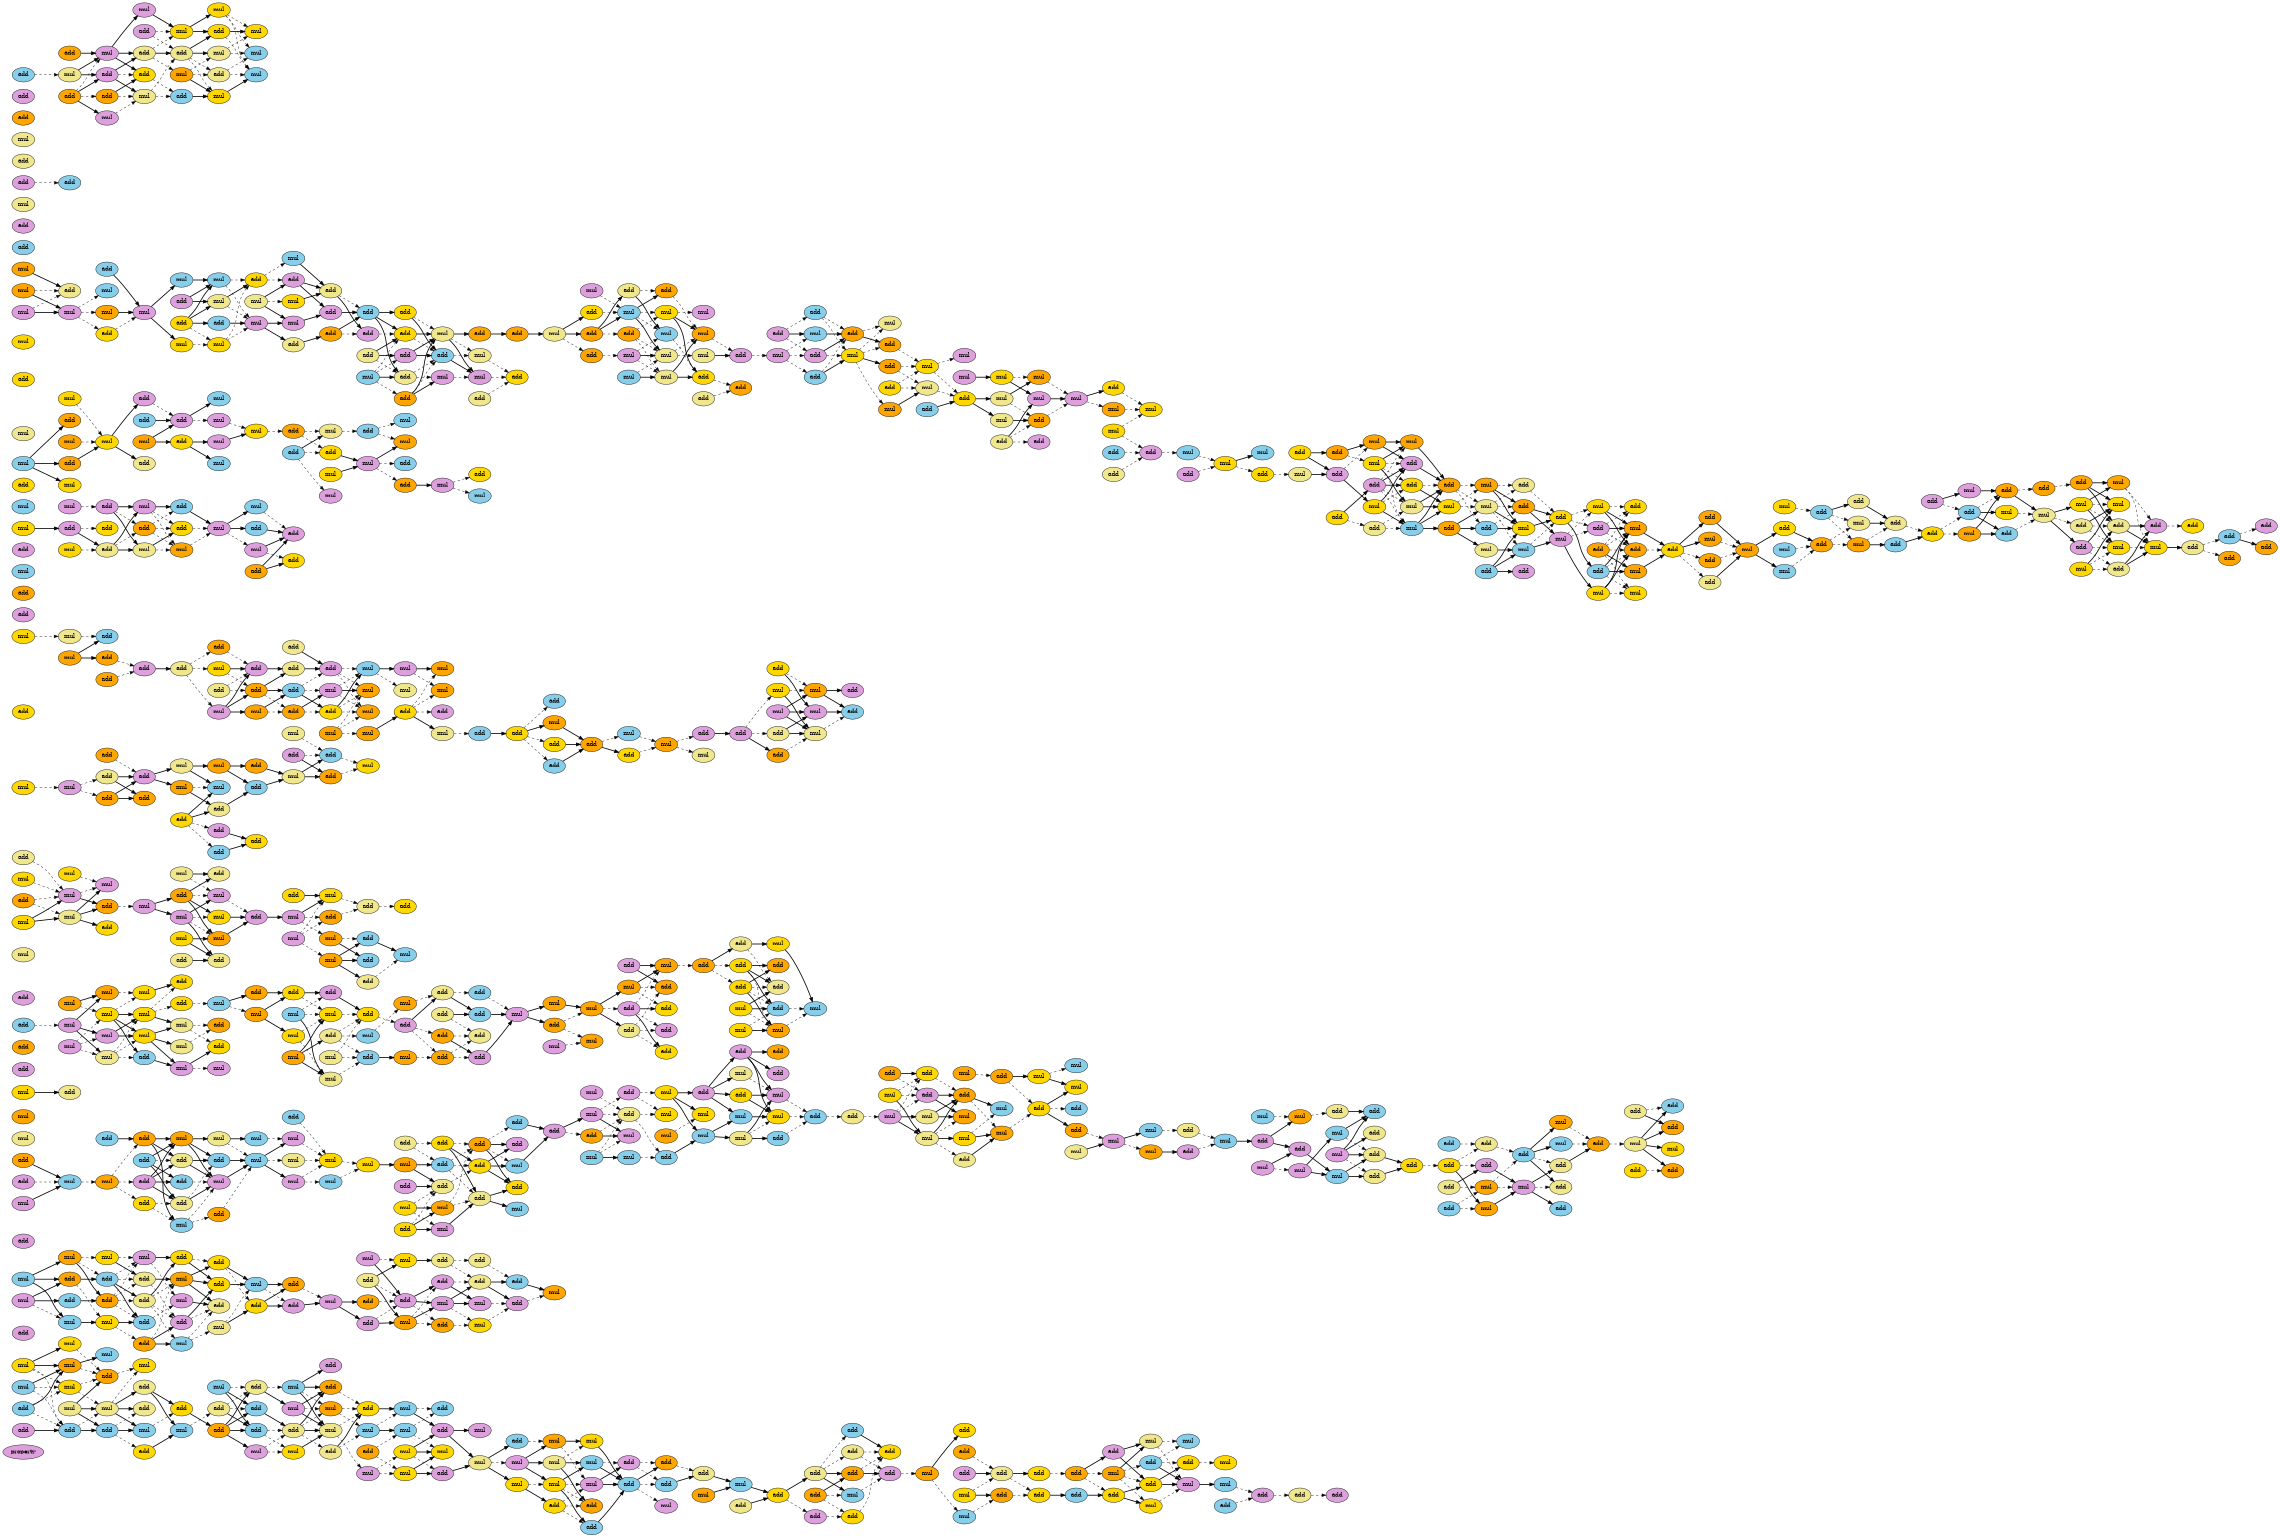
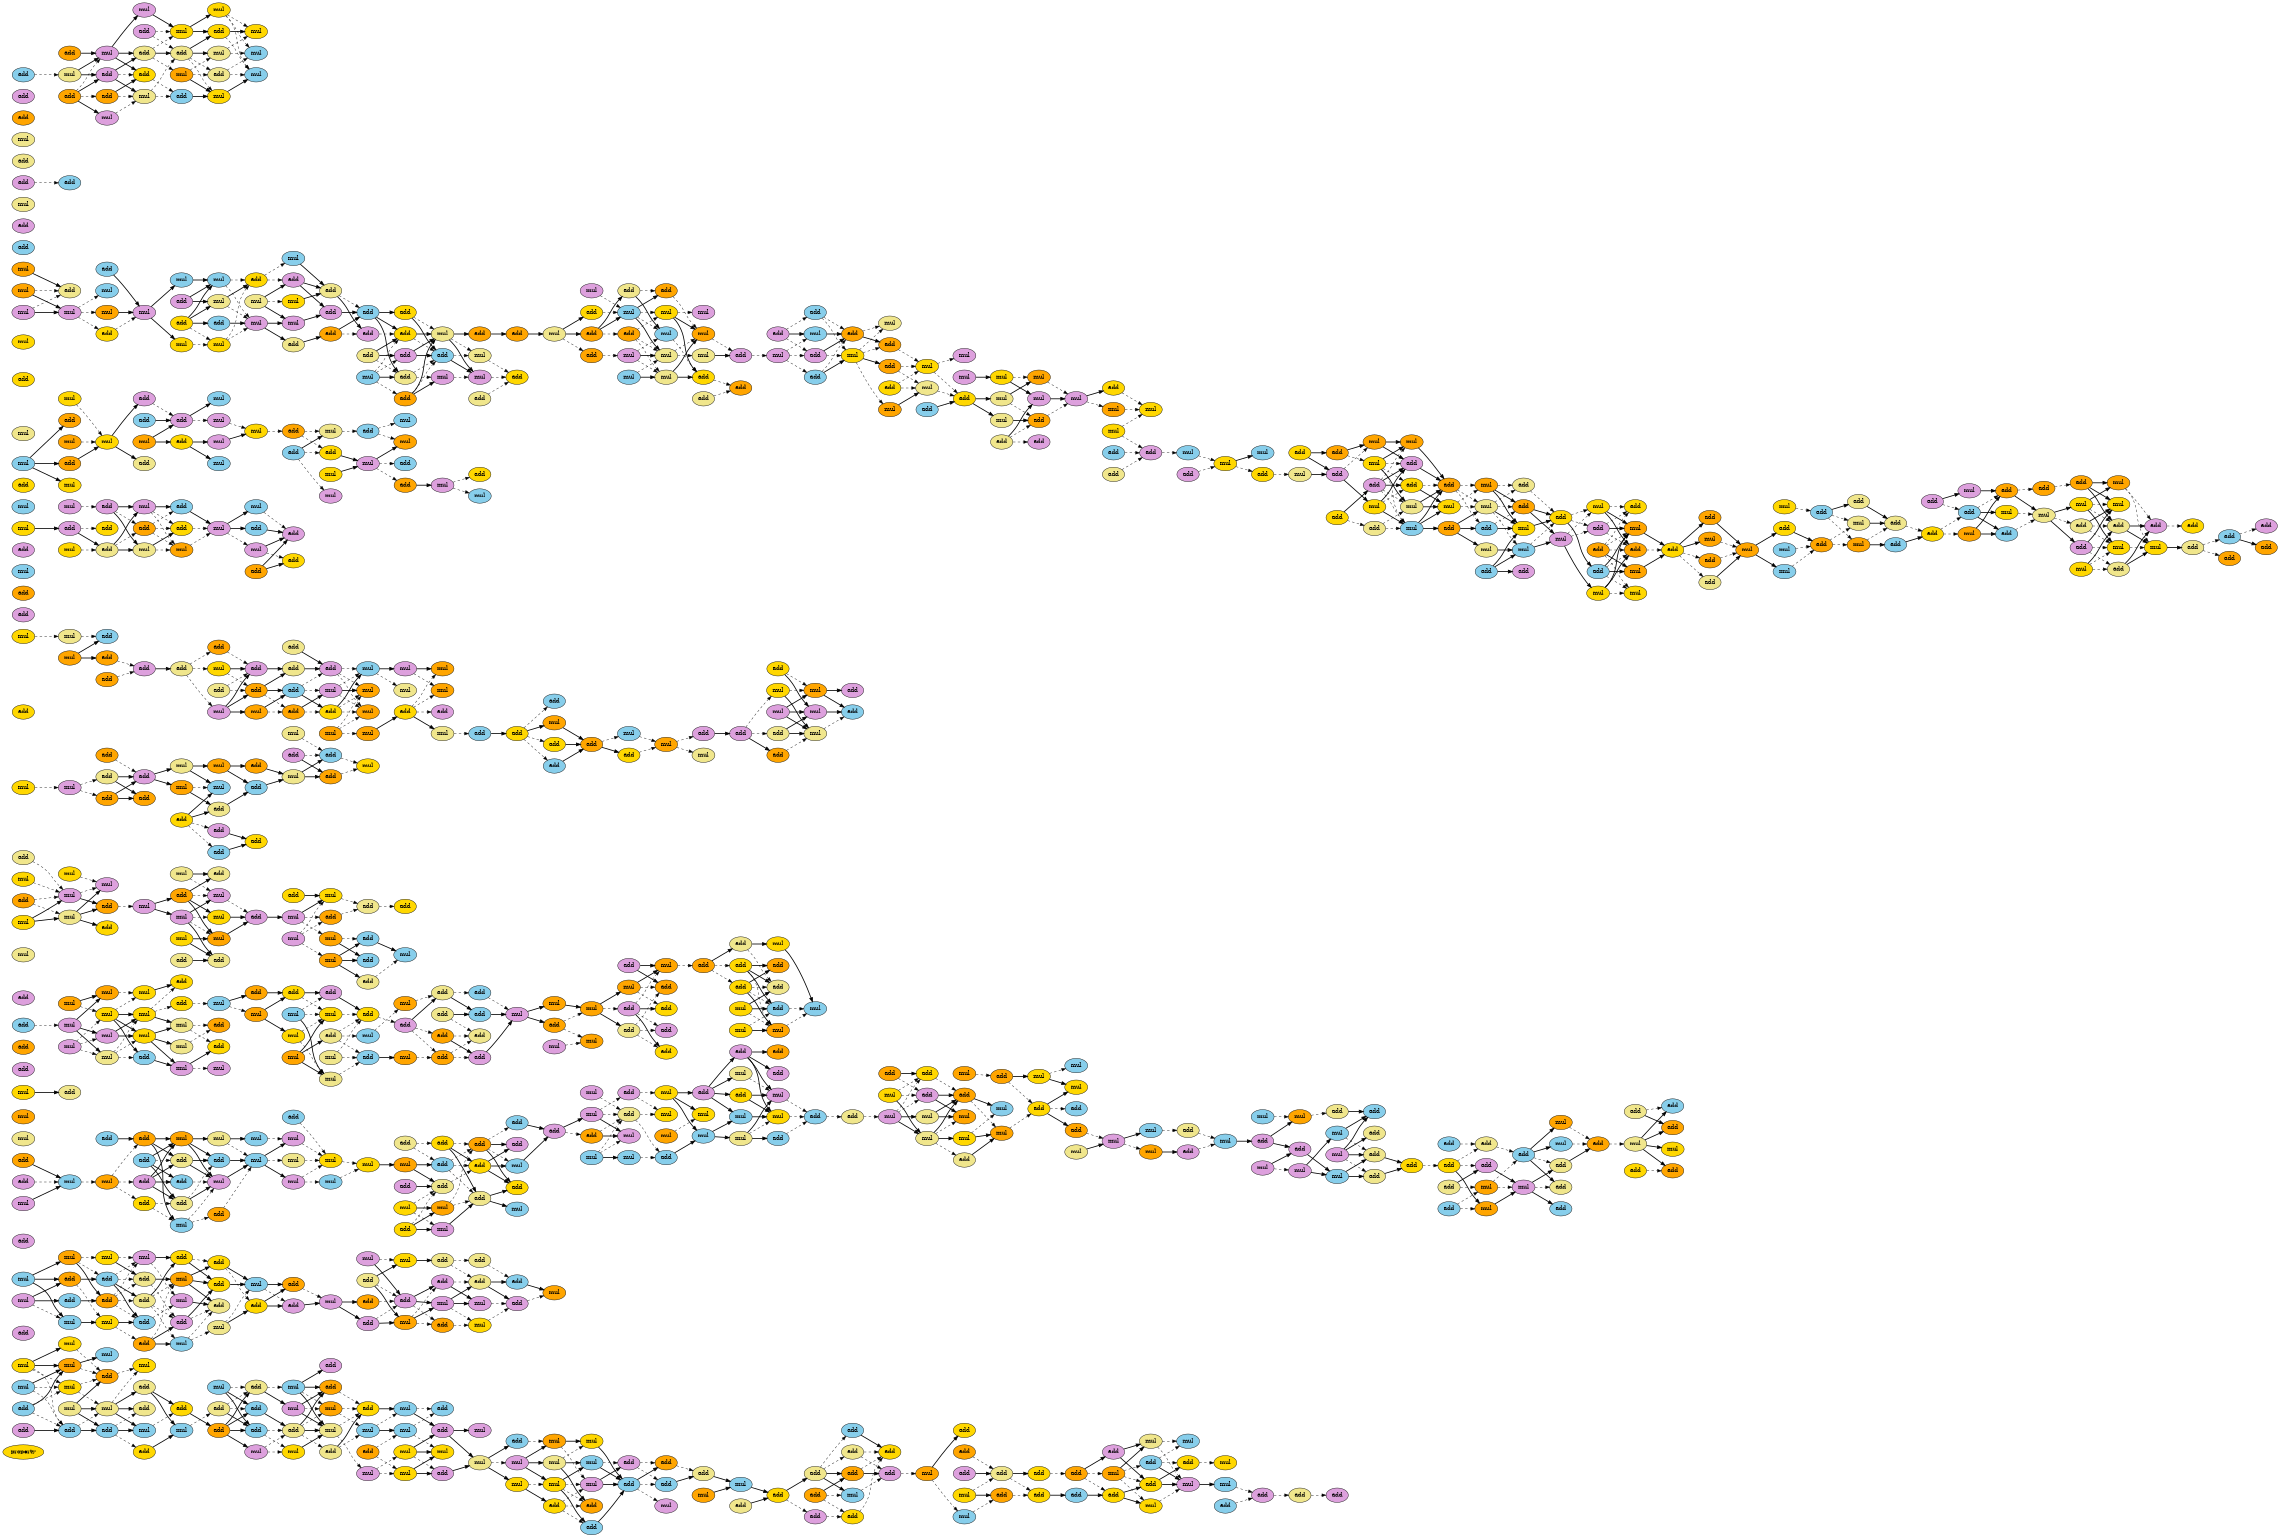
node "property": fillcolor plum -> gold
